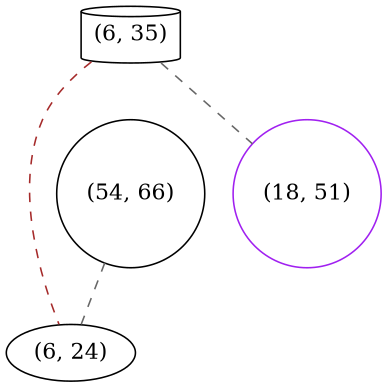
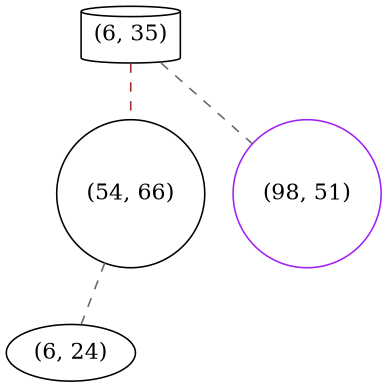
edge "(6, 35)" -- "(6, 24)": now "(6, 35)" -- "(54, 66)"
node "(18, 51)": label "(18, 51)" -> "(98, 51)"
